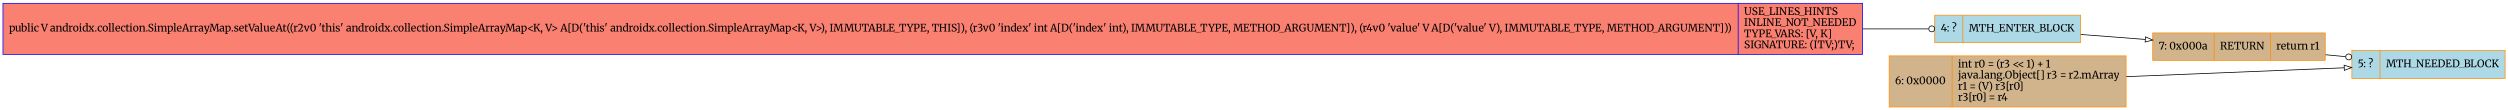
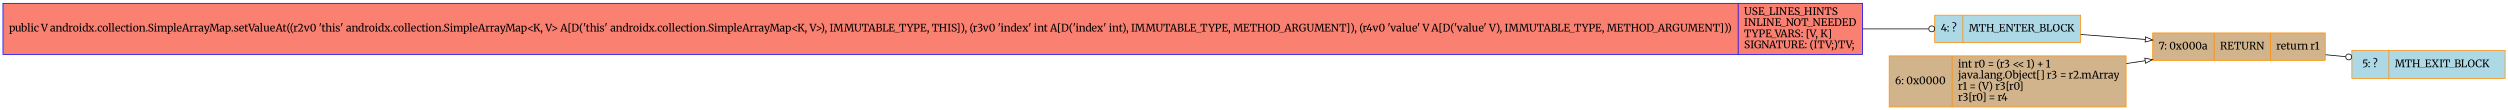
node "5: ?": text "MTH_NEEDED_BLOCK" -> "MTH_EXIT_BLOCK"
edge "6: 0x0000" -> "5: ?": now "6: 0x0000" -> "7: 0x000a"
